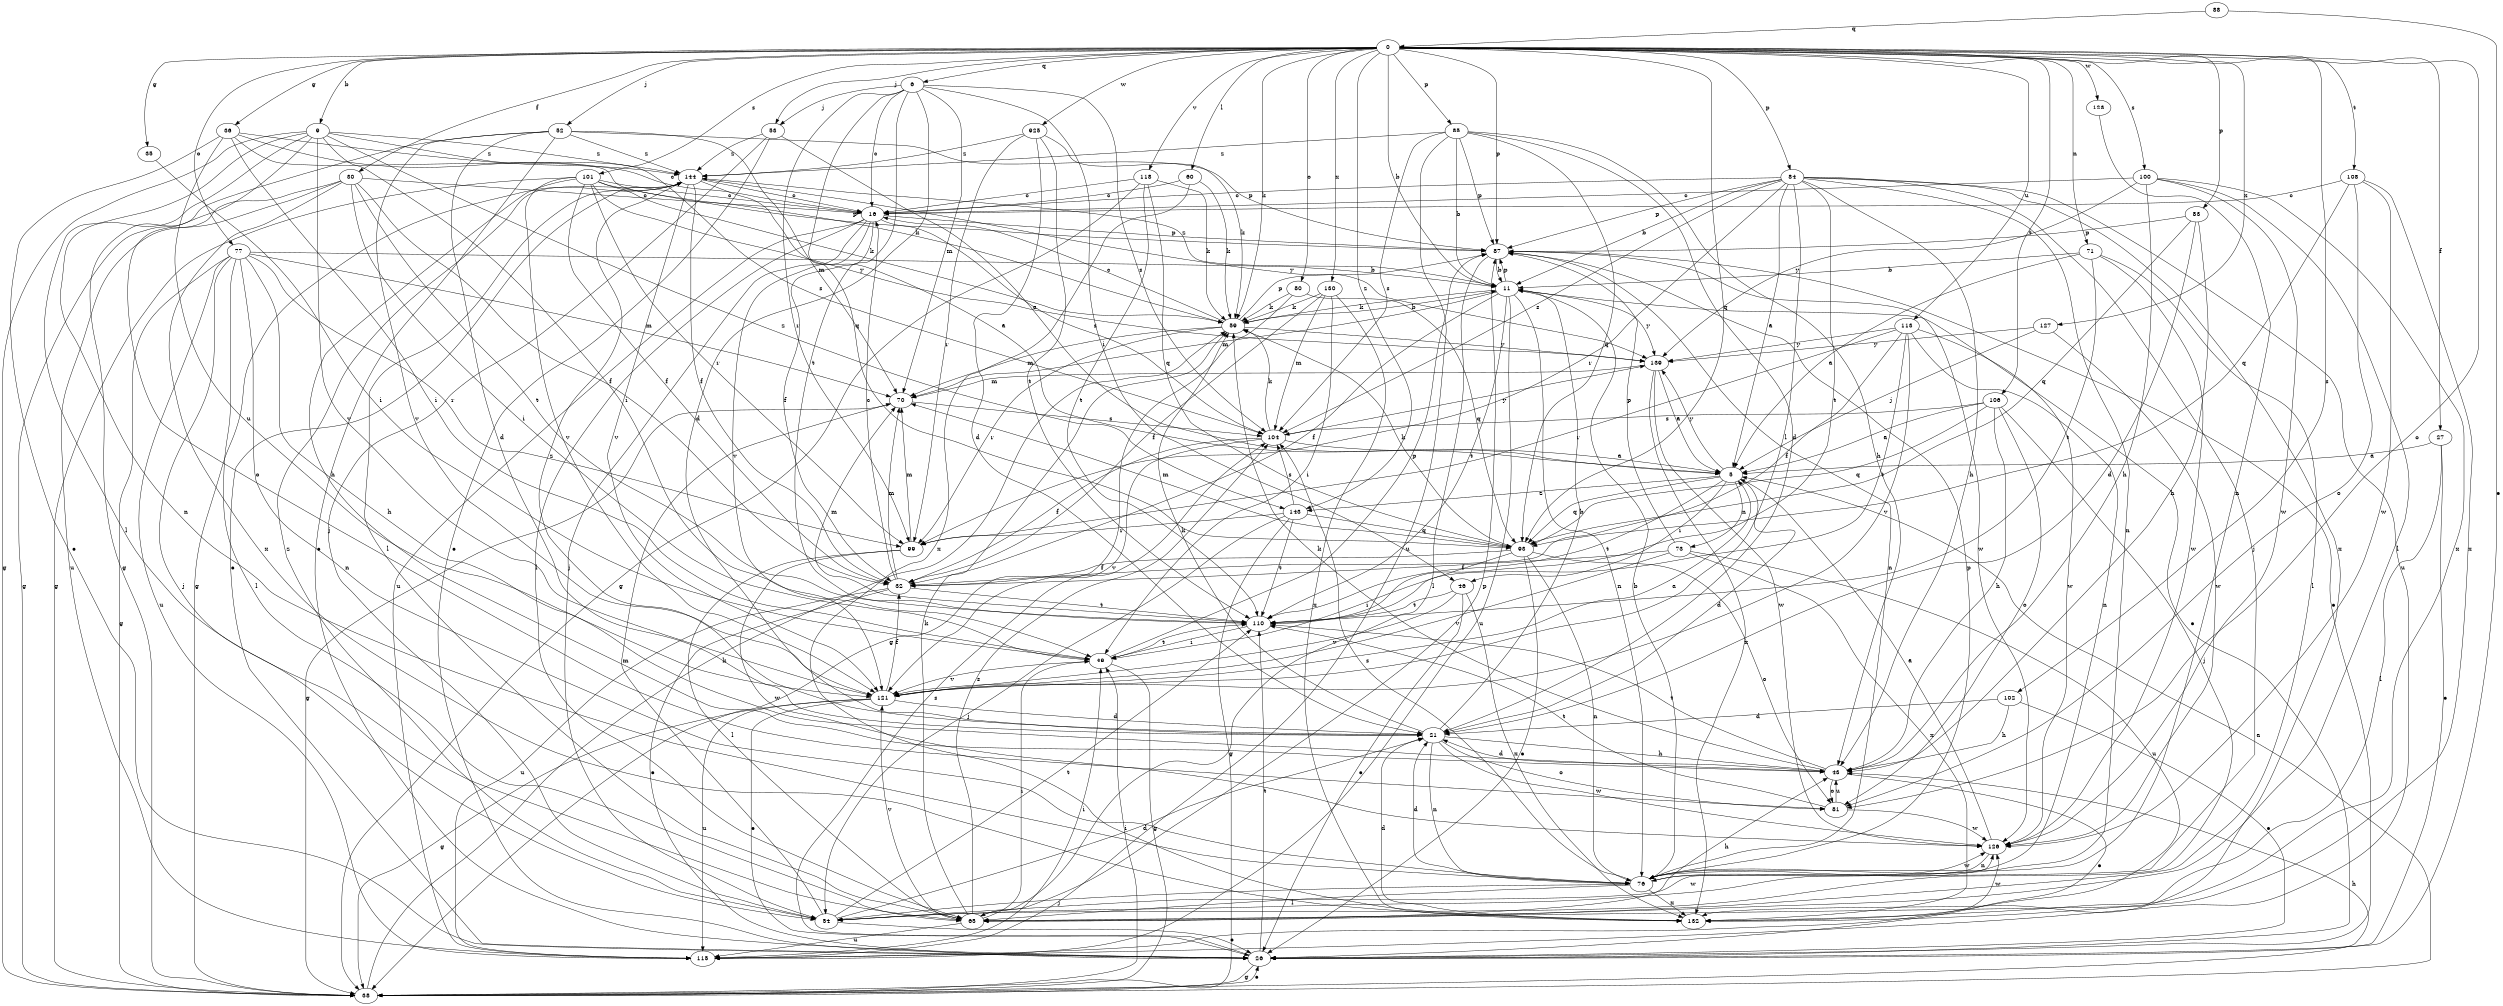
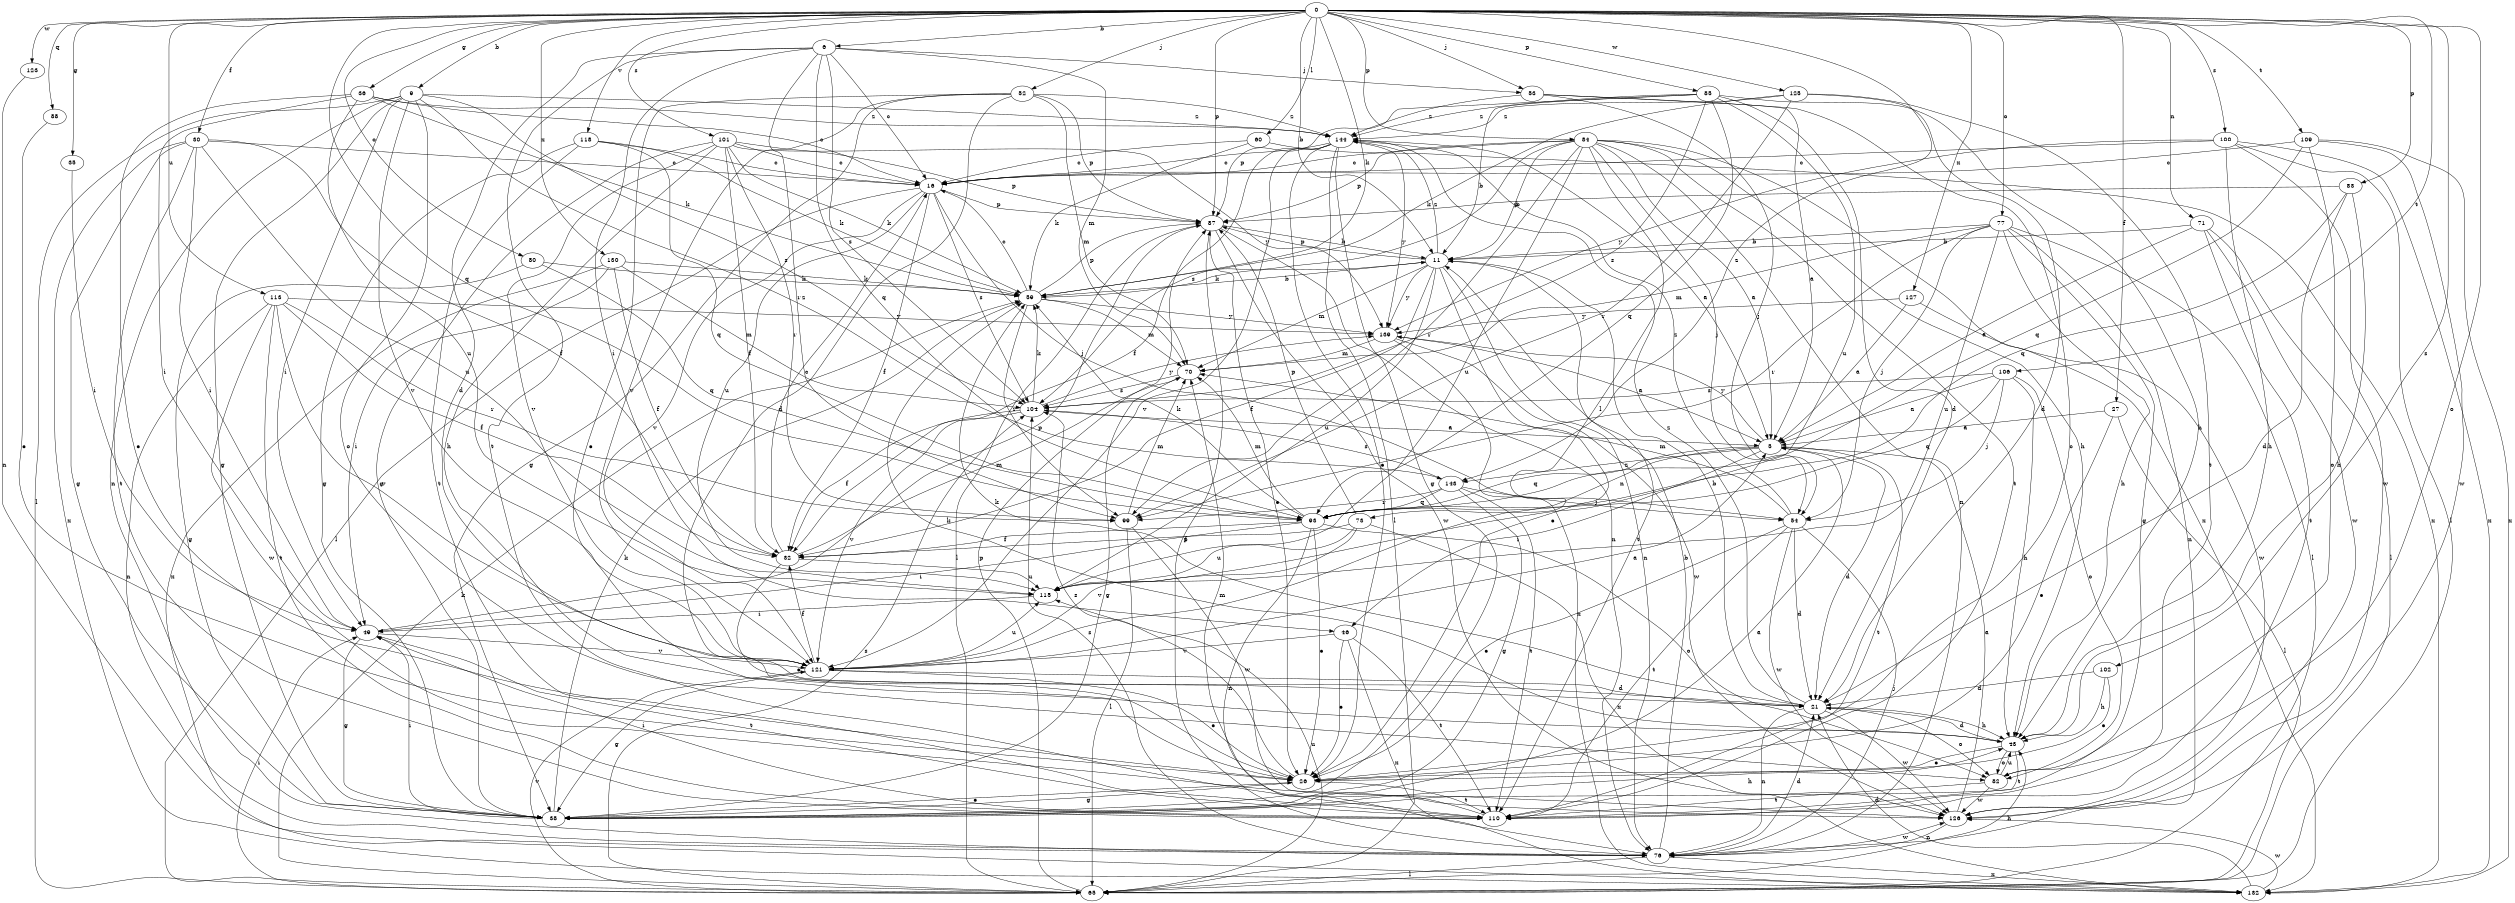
edge "88" -> "0": reversed
edge "0" -> "6": label "q" -> "b"
node "925": label "925" -> "125"
node "108": label "108" -> "109"
edge "127" -> "5": label "j" -> "a"
edge "36" -> "121": now "36" -> "115"
edge "53" -> "26": label "e" -> "c"
edge "32" -> "110": removed, label "t"
node "81": label "81" -> "82"
edge "76" -> "54": reversed
